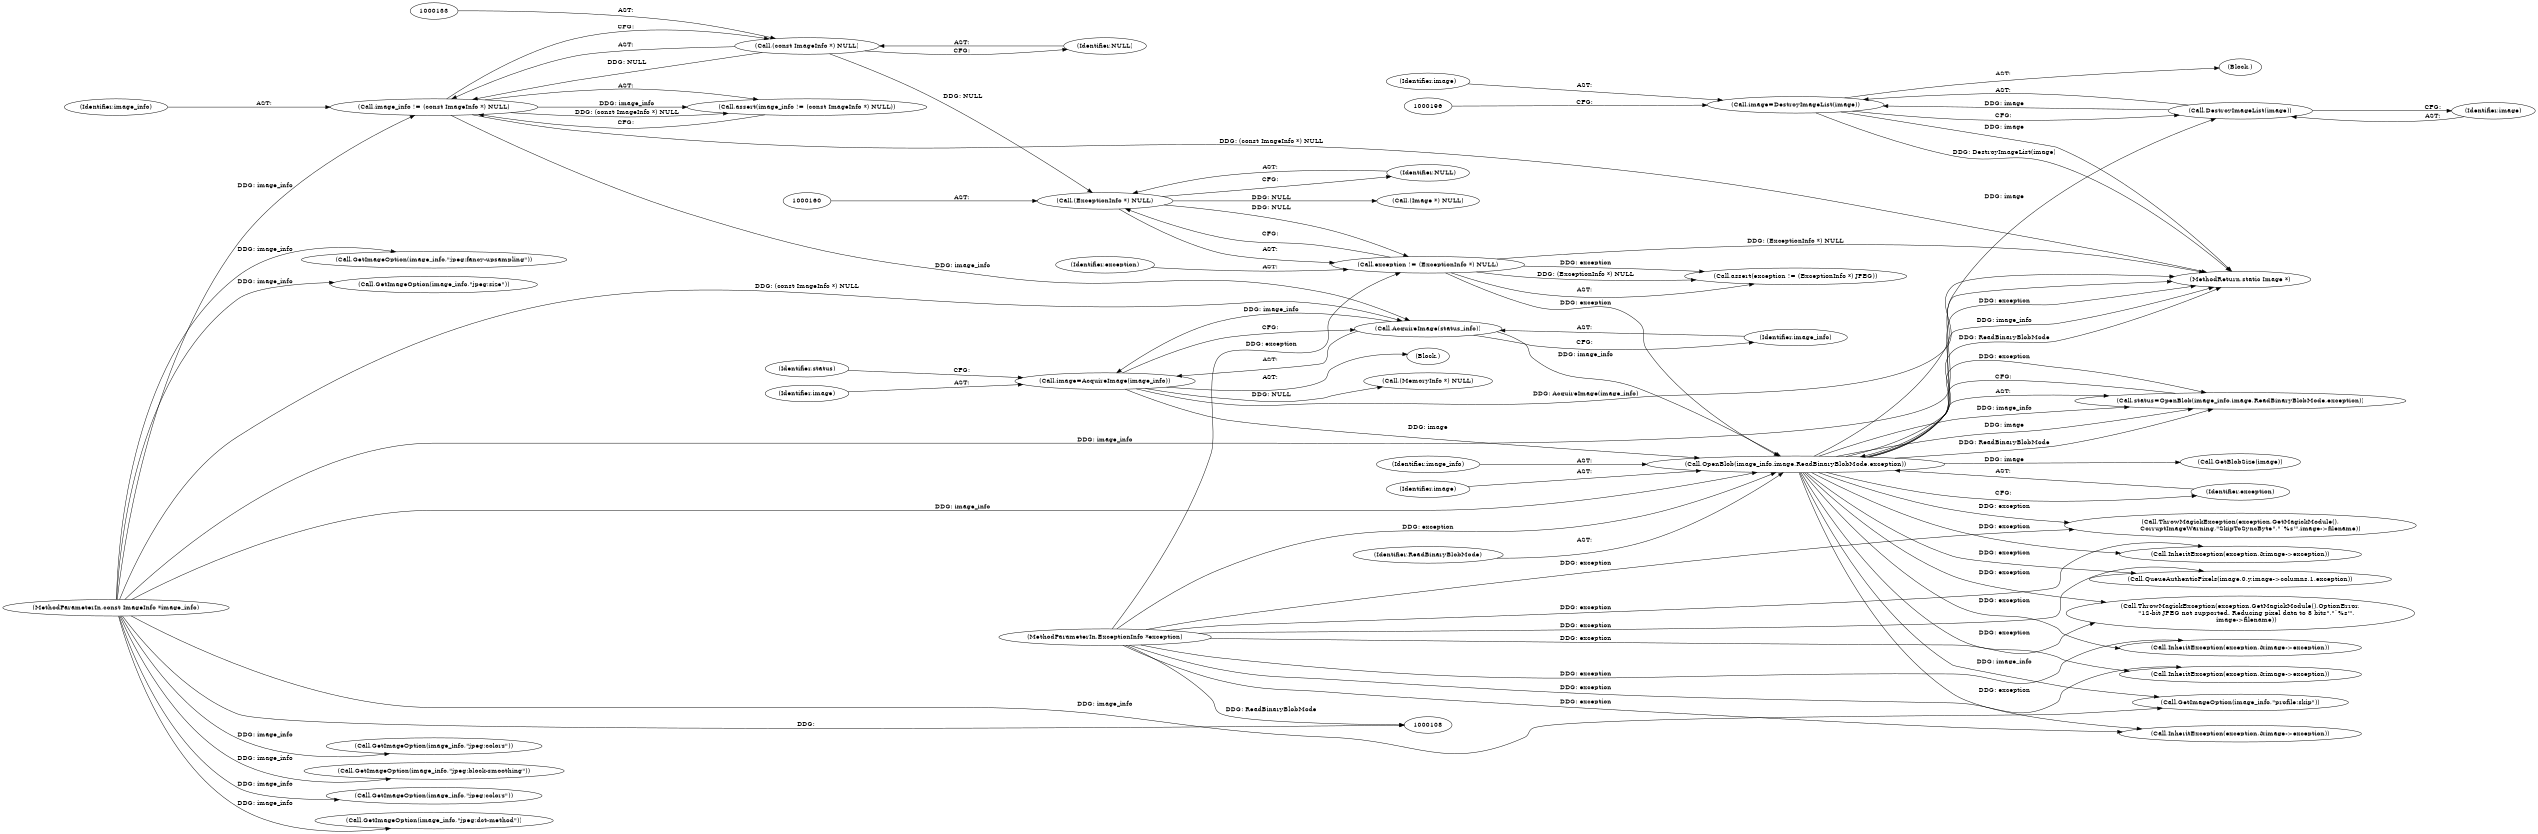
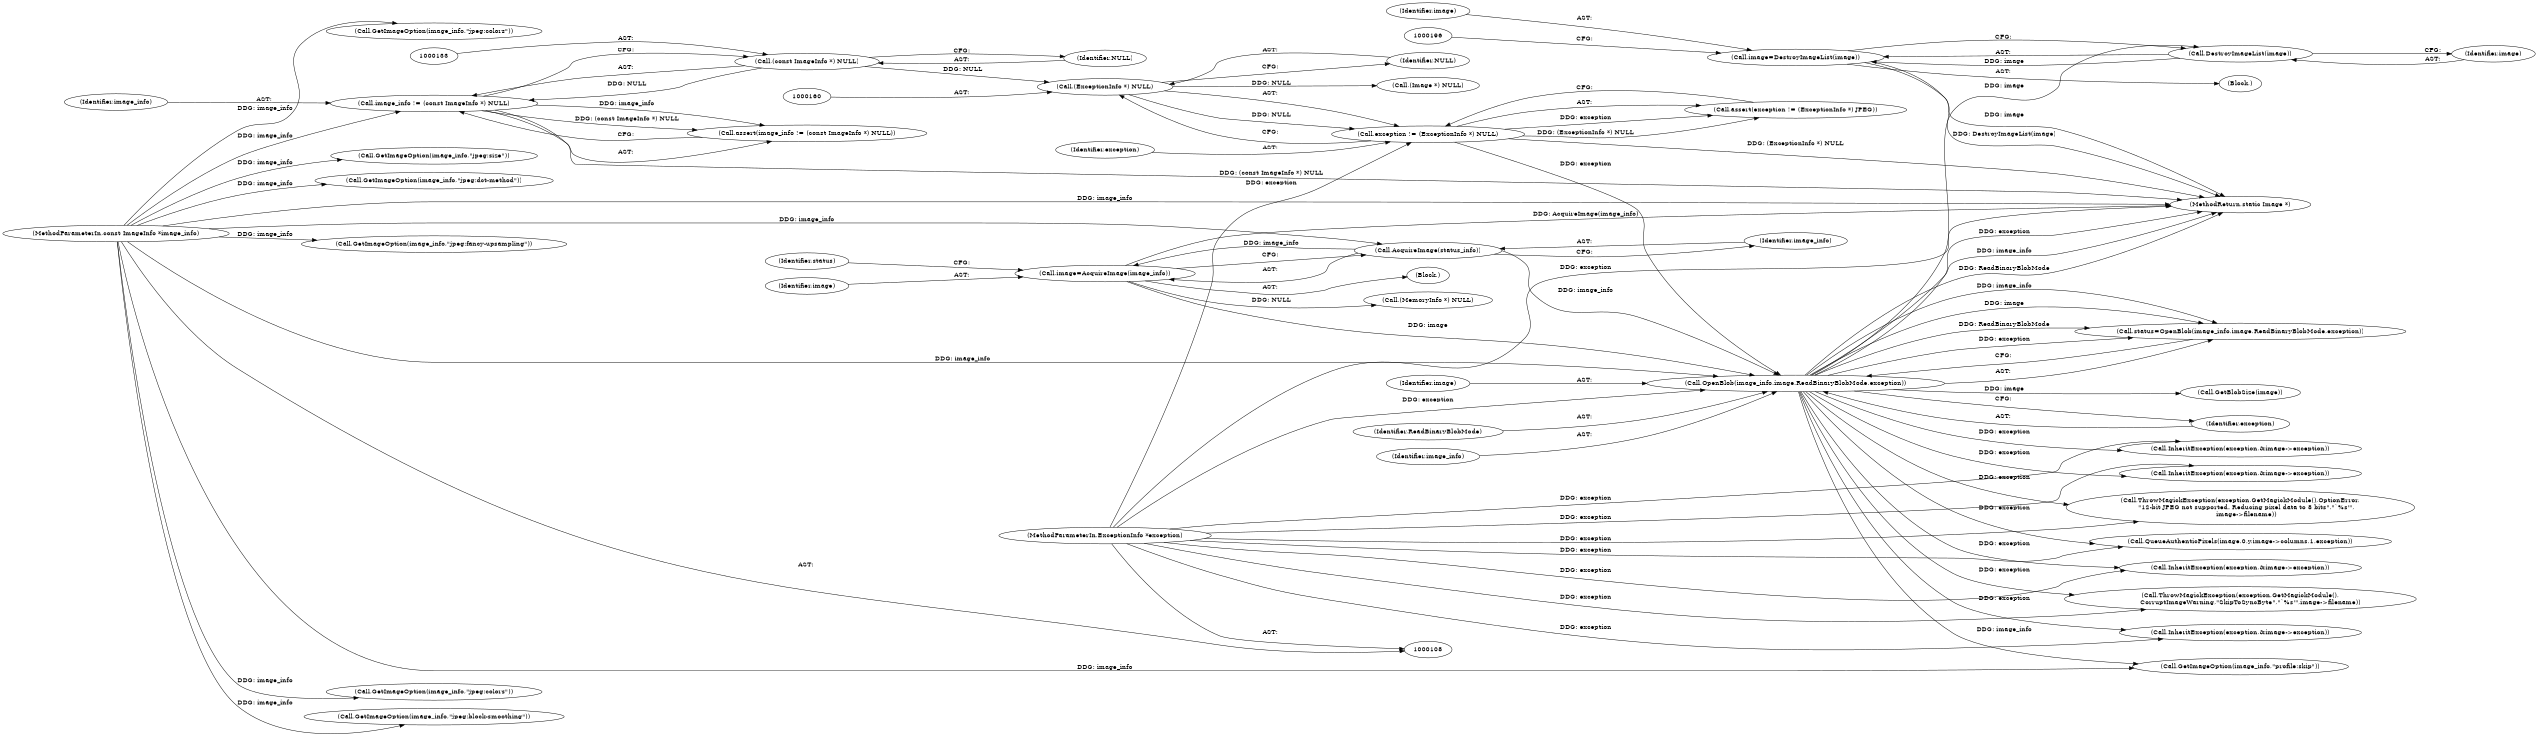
edge "(Call,assert(exception != (ExceptionInfo *) JPEG))" -> "(Call,exception != (ExceptionInfo *) NULL)": added, label "CFG:"
edge "(Call,image_info != (const ImageInfo *) NULL)" -> "(Call,AcquireImage(status_info))": removed, label "DDG: image_info"
edge "(MethodParameterIn,ExceptionInfo *exception)" -> "(MethodReturn,static Image *)": added, label "DDG: exception"
edge "(MethodParameterIn,const ImageInfo *image_info)" -> "(Call,AcquireImage(status_info))": label "DDG: (const ImageInfo *) NULL" -> "DDG: image_info"
edge "(MethodParameterIn,ExceptionInfo *exception)" -> "1000108": label "DDG: ReadBinaryBlobMode" -> "AST: "
edge "(MethodParameterIn,const ImageInfo *image_info)" -> "1000108": label "DDG: " -> "AST: "
